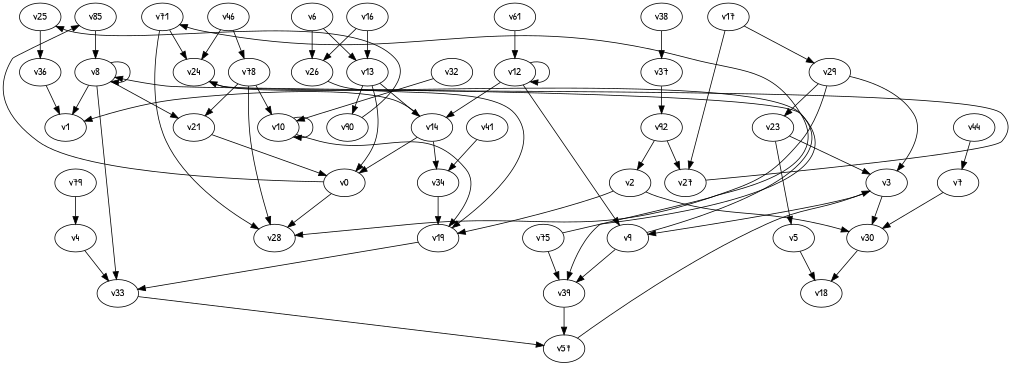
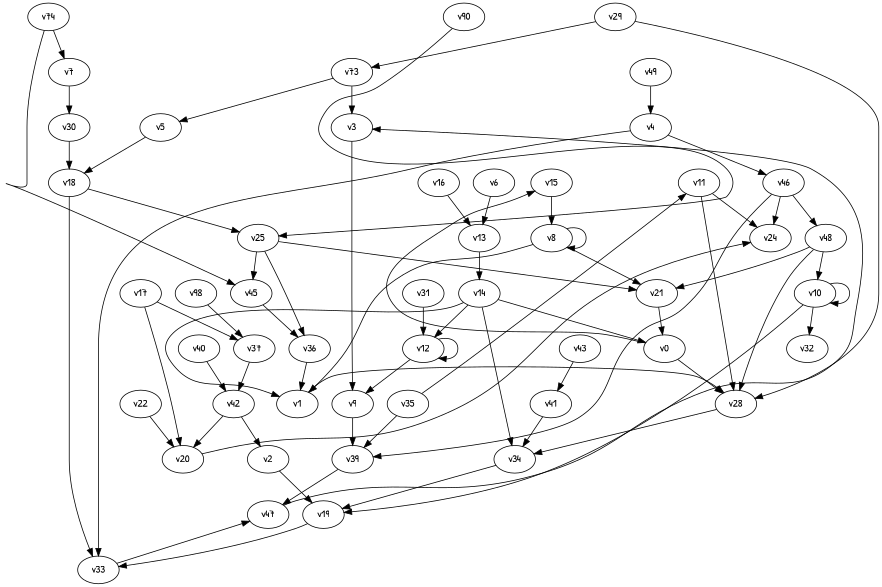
node "v85": label "v85" -> "v15"
node "v71": label "v71" -> "v11"
node "v61": label "v61" -> "v31"
node "v38": label "v38" -> "v98"
edge "v17" -> "v29": now "v17" -> "v37"
node "v78": label "v78" -> "v48"
node "v26": removed
edge "v13" -> "v90": removed
edge "v32" -> "v10": reversed
edge "v9" -> "v8": removed
edge "v24" -> "v39": now "v46" -> "v39"
edge "v12" -> "v14": reversed
edge "v29" -> "v3": removed
edge "v13" -> "v0": removed
node "v92": label "v92" -> "v42"
node "v23": label "v23" -> "v73"
node "v44": label "v44" -> "v74"
edge "v4" -> "v46": added
edge "v8" -> "v33": now "v18" -> "v33"
node "v79": label "v79" -> "v49"
node "v27": label "v27" -> "v20"
edge "v3" -> "v30": removed
edge "v18" -> "v25": added
edge "v2" -> "v30": removed
node "v75": label "v75" -> "v35"
edge "v25" -> "v21": added
node "v45": added
node "v40": added
node "v57": label "v57" -> "v47"
node "v43": added
edge "v1" -> "v28": added
node "v22": added
edge "v28" -> "v34": added
